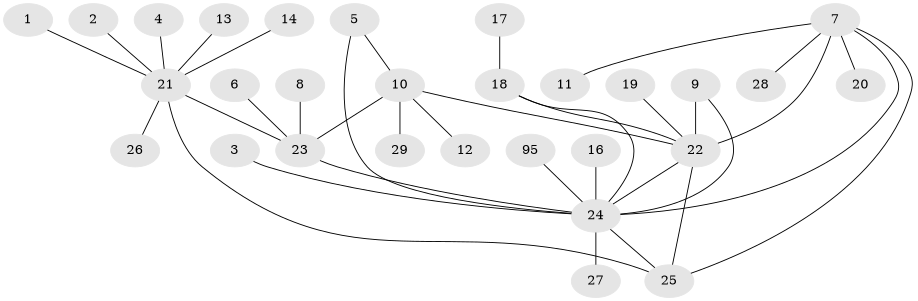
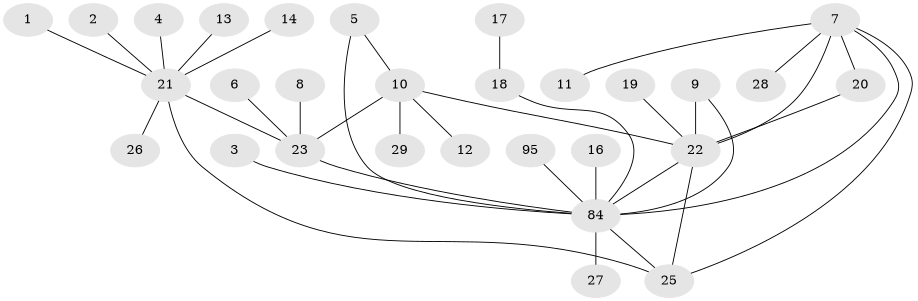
edge "18" -- "22": now "20" -- "22"
node "24": label "24" -> "84"
